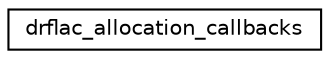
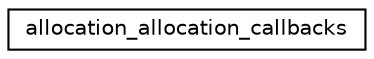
node "drflac_allocation_callbacks": label "drflac_allocation_callbacks" -> "allocation_allocation_callbacks"
